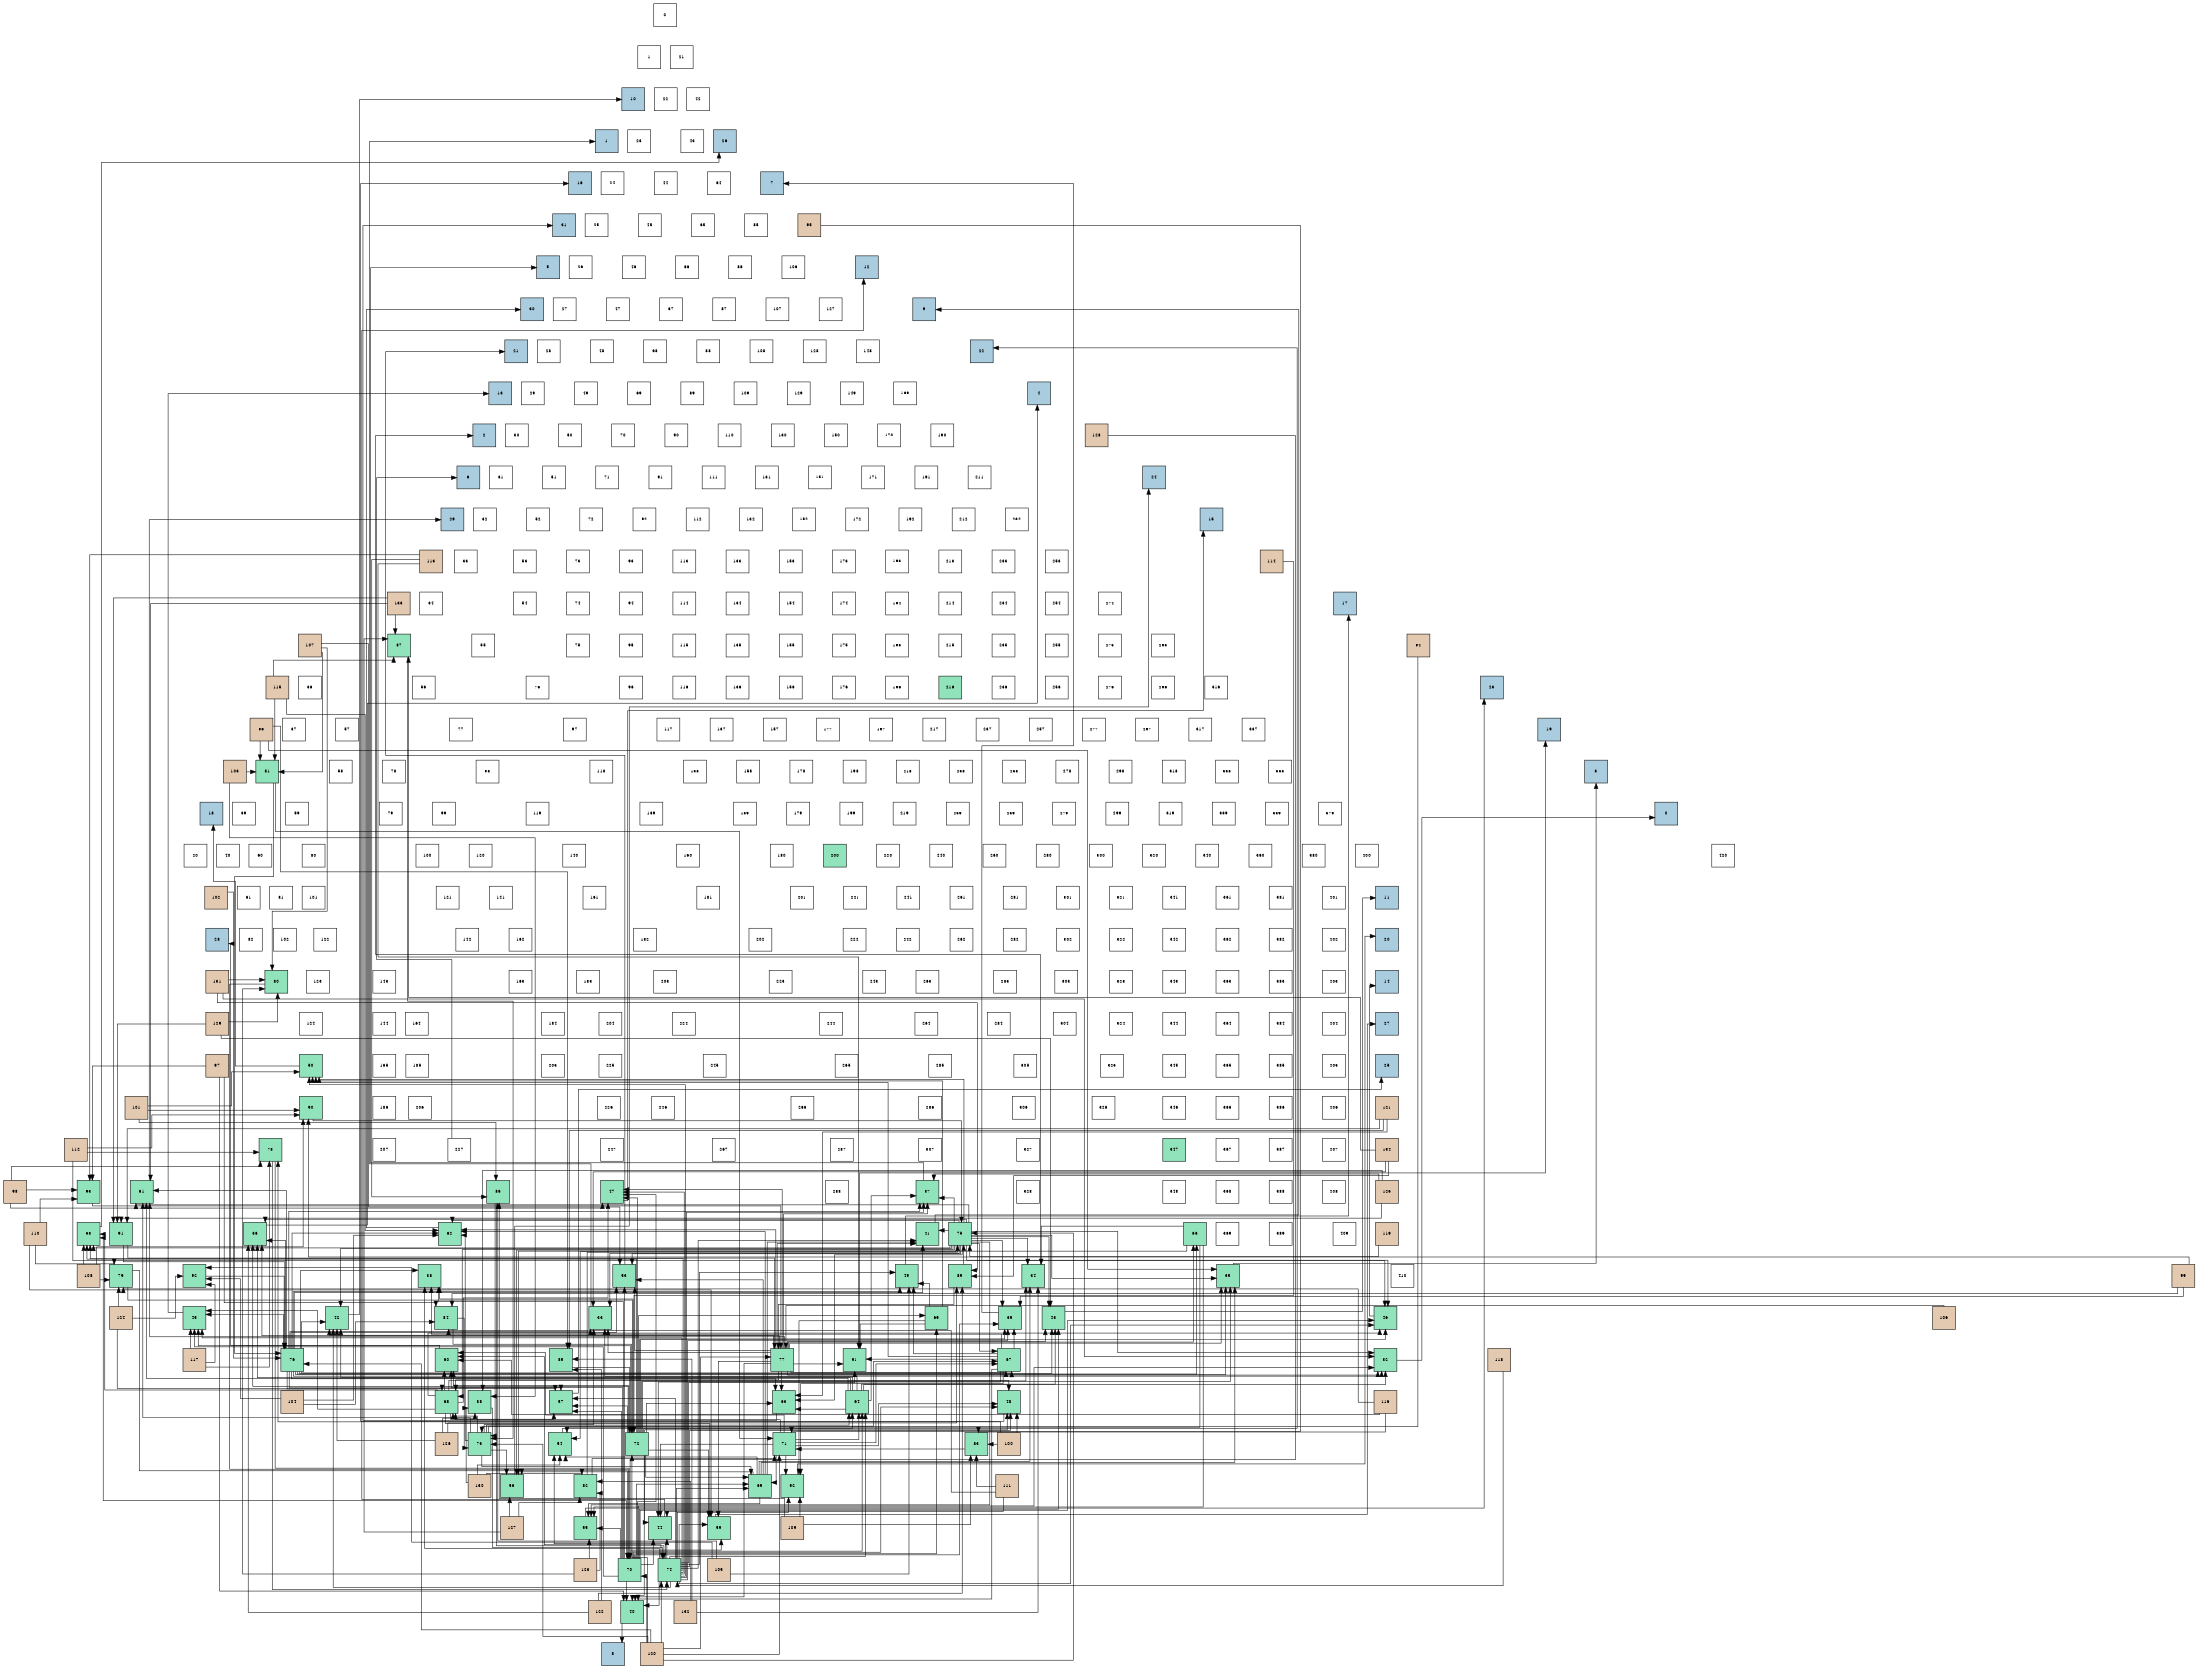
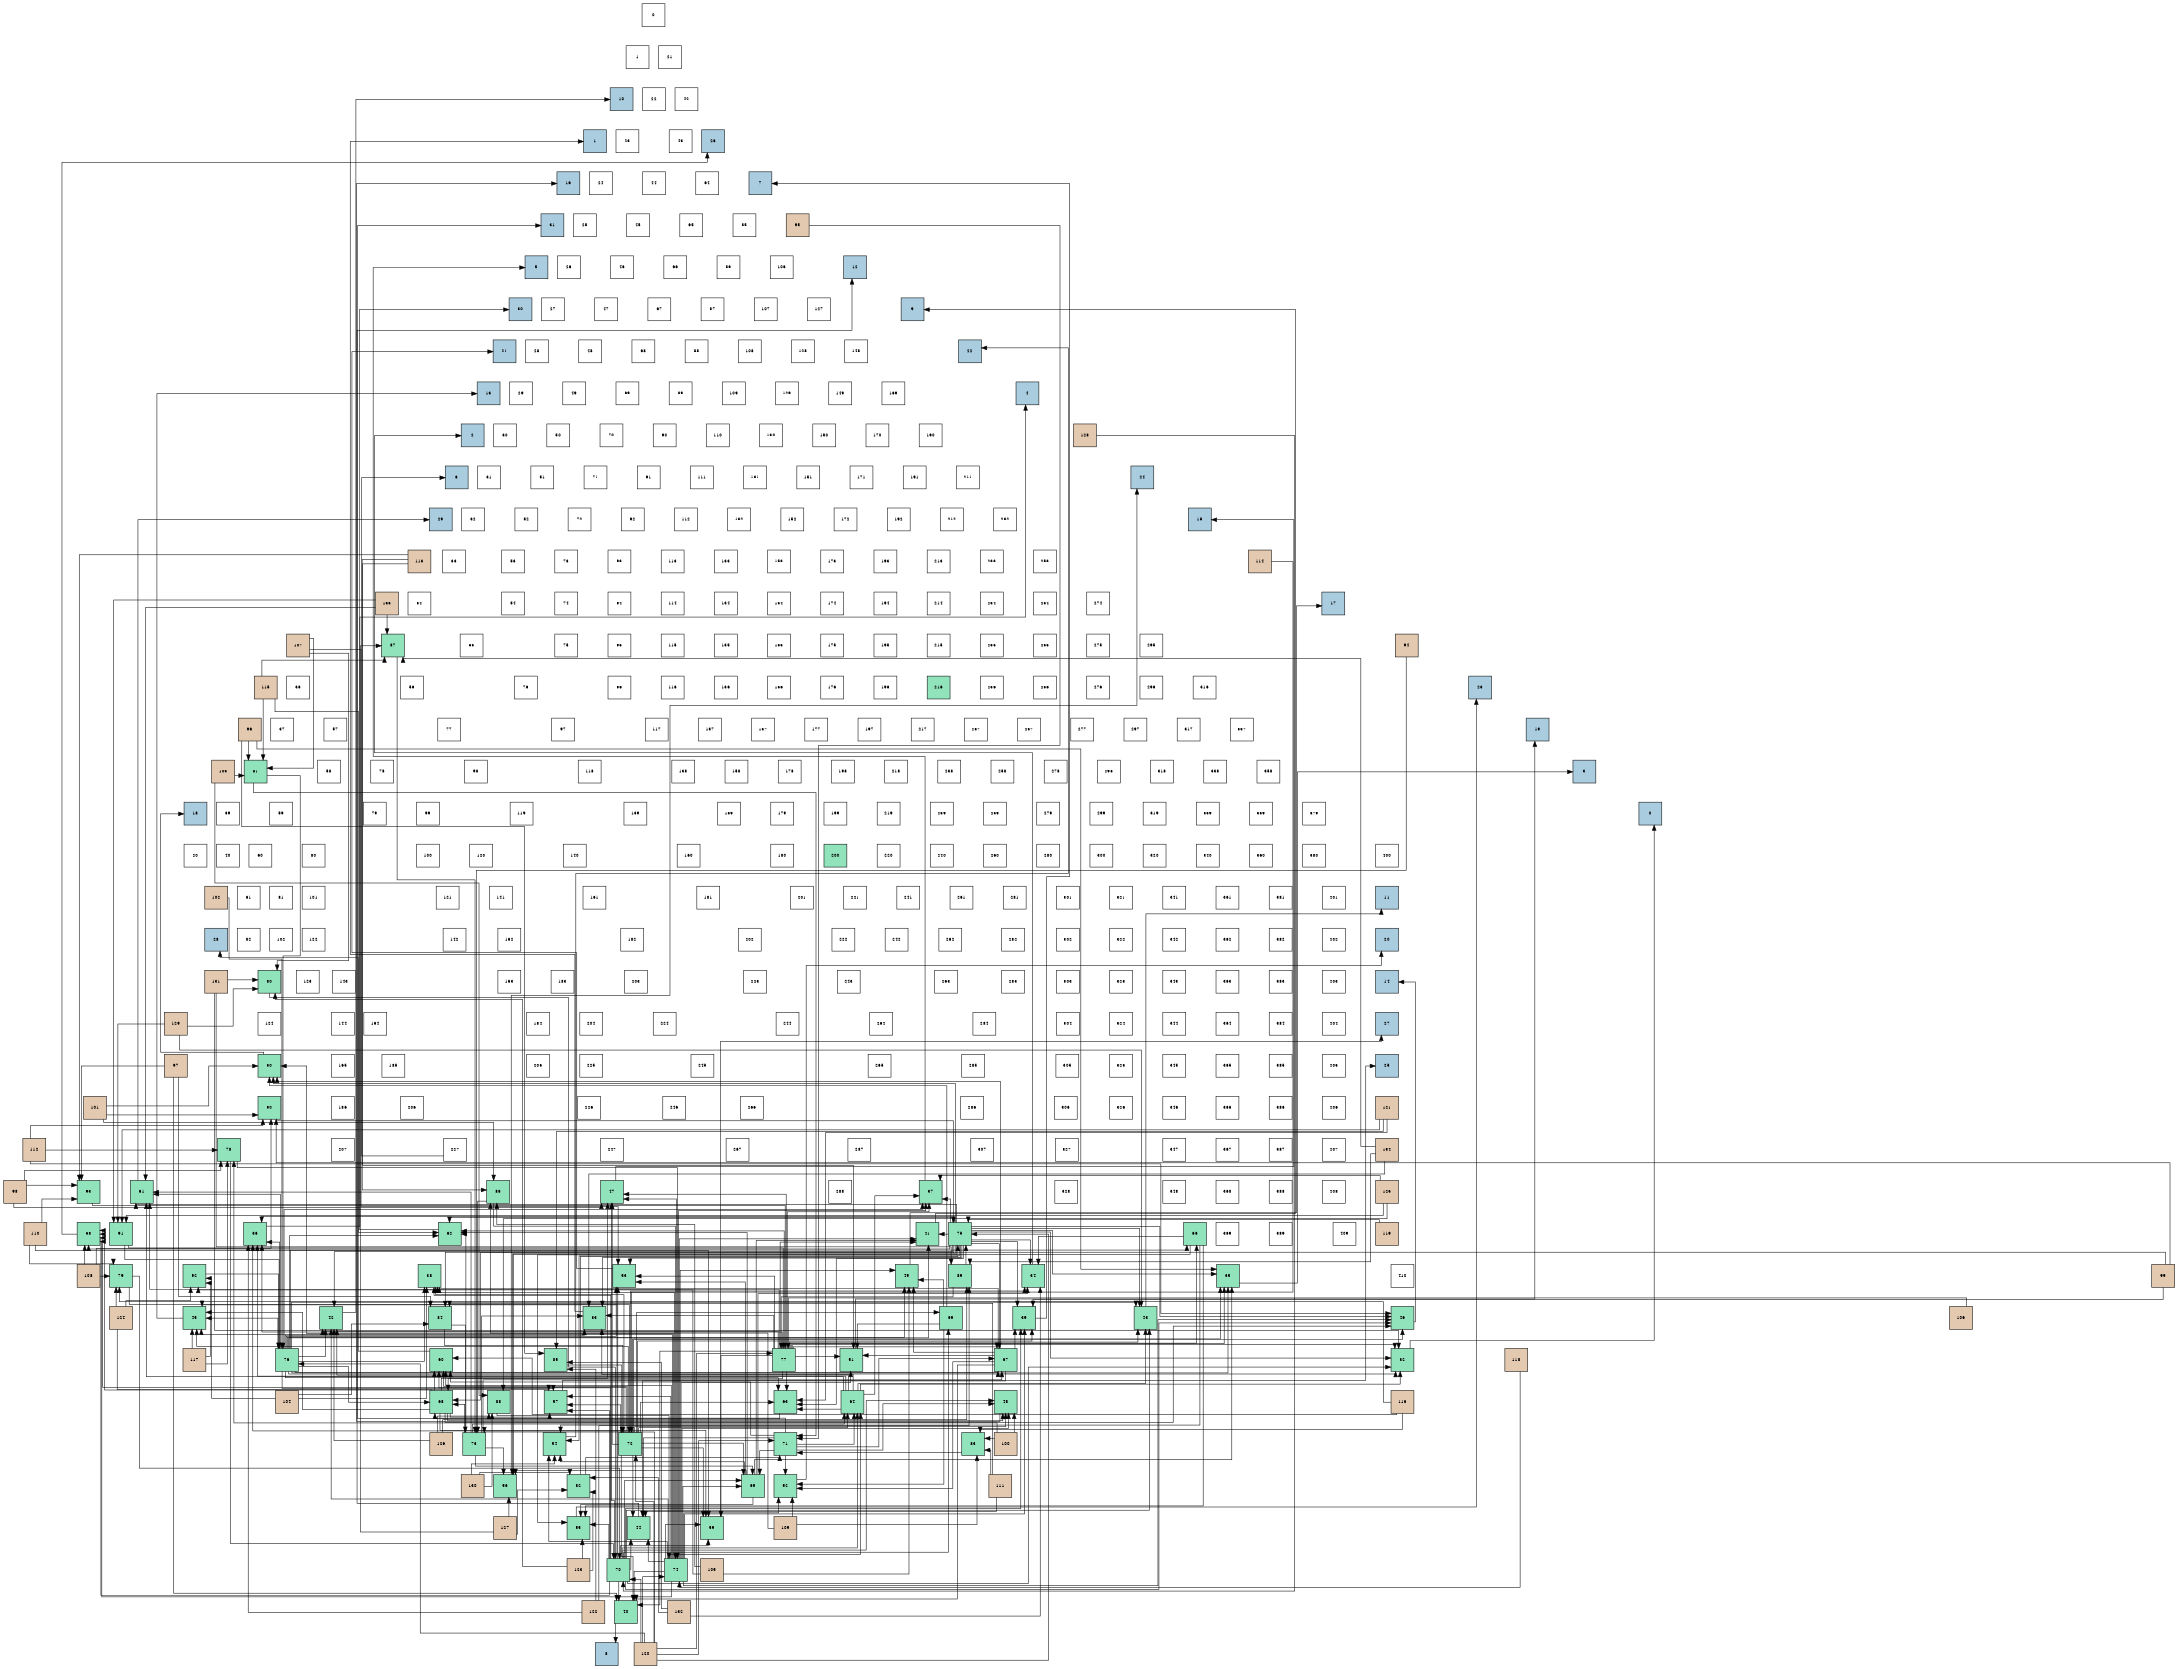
node "420": removed
node "347": fillcolor #91e3bb -> #ffffff
edge "104" -> "62": now "104" -> "38"
